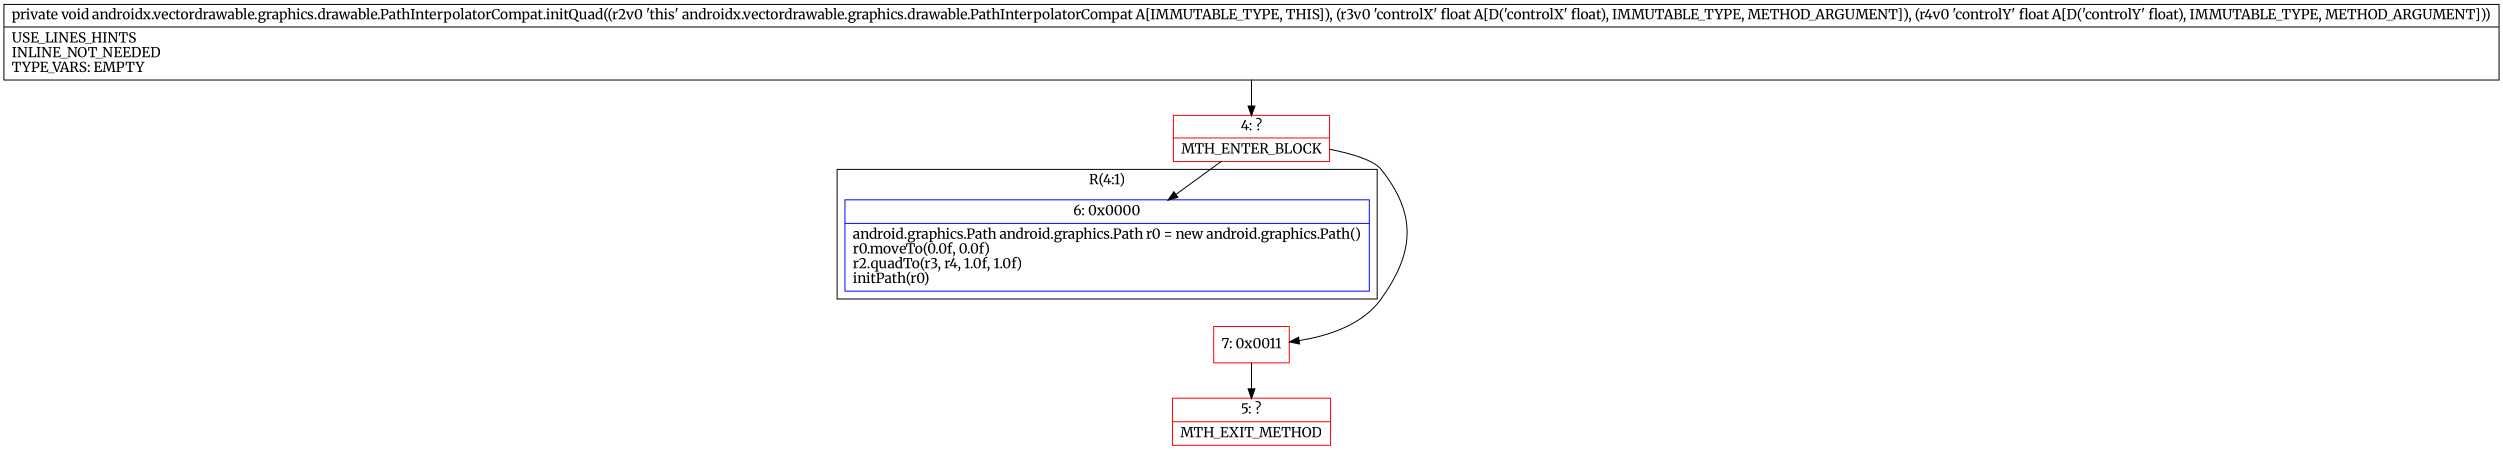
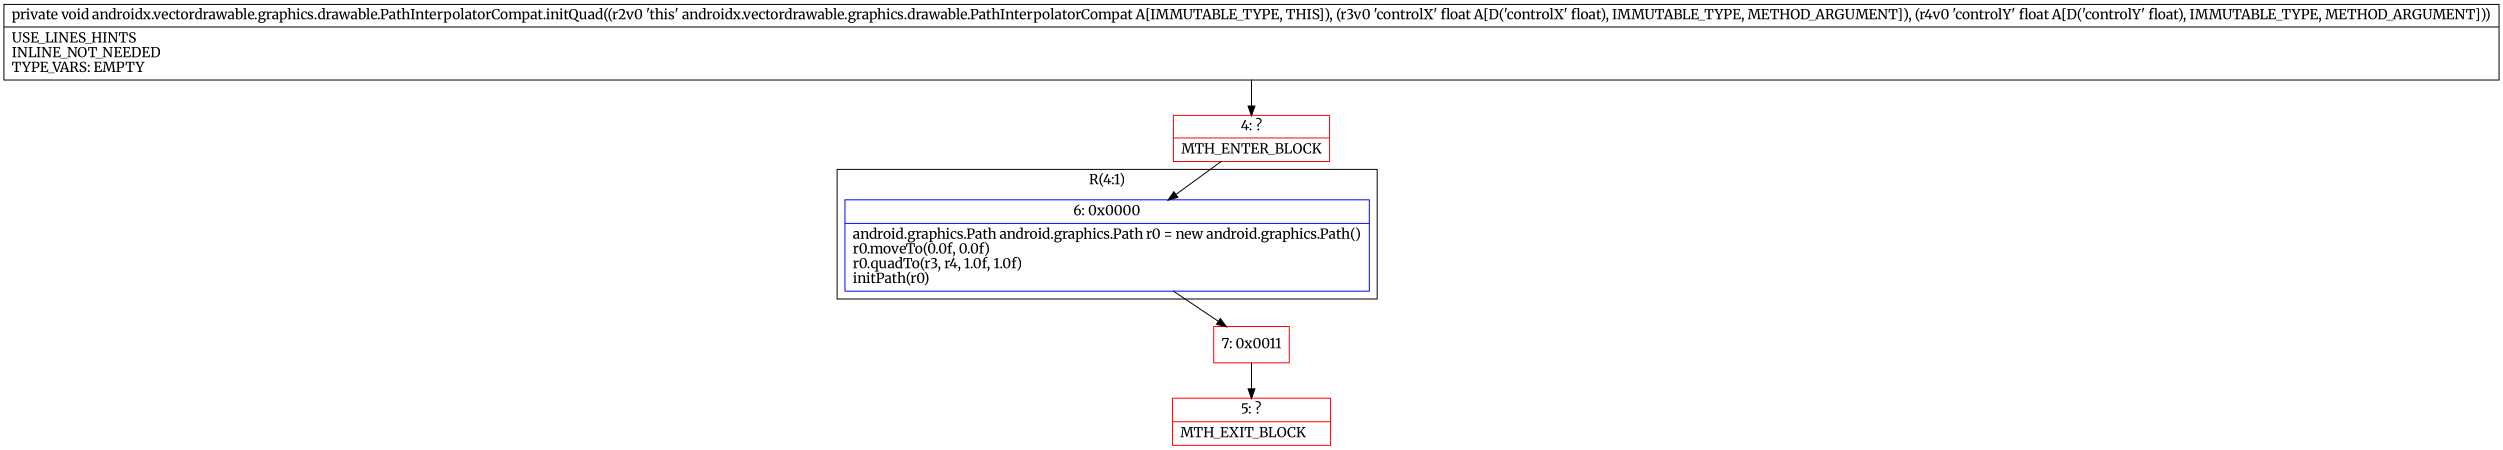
edge "4: ?" -> "7: 0x0011": now "6: 0x0000" -> "7: 0x0011"
node "6: 0x0000": text "r2.quadTo(r3, r4, 1.0f, 1.0f)" -> "r0.quadTo(r3, r4, 1.0f, 1.0f)"
node "5: ?": text "MTH_EXIT_METHOD" -> "MTH_EXIT_BLOCK"
